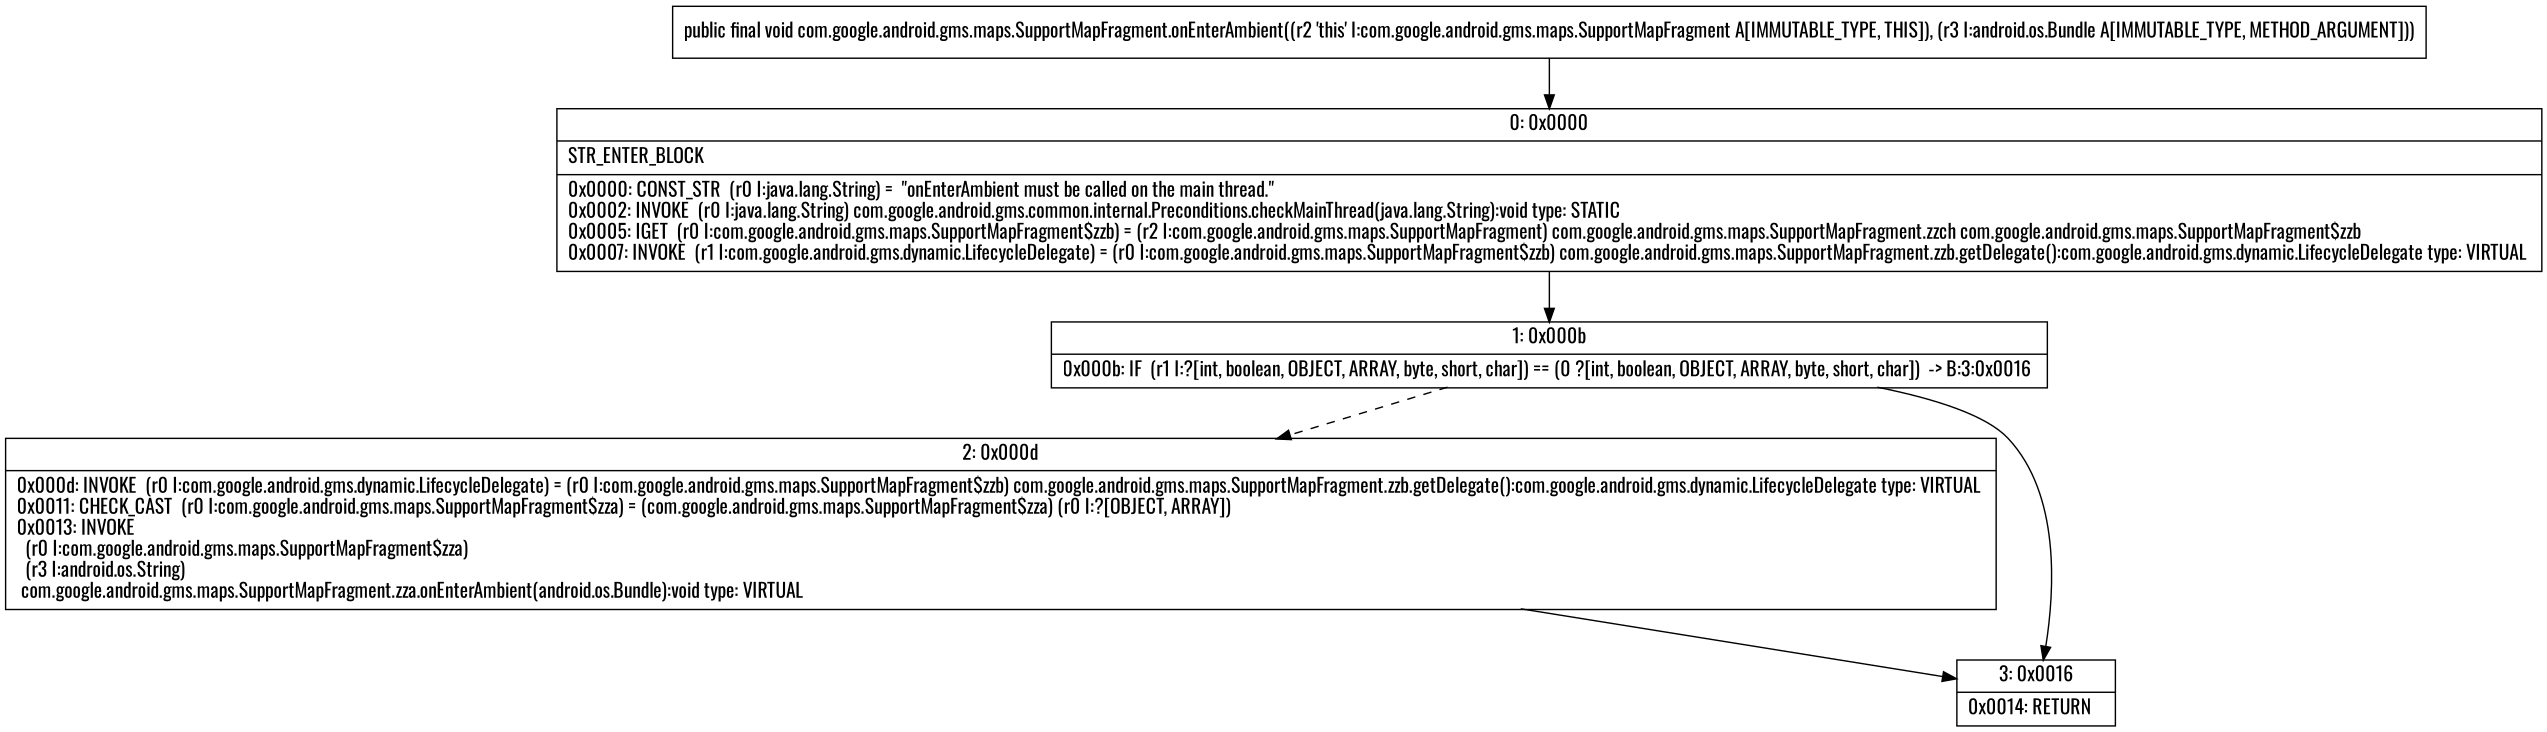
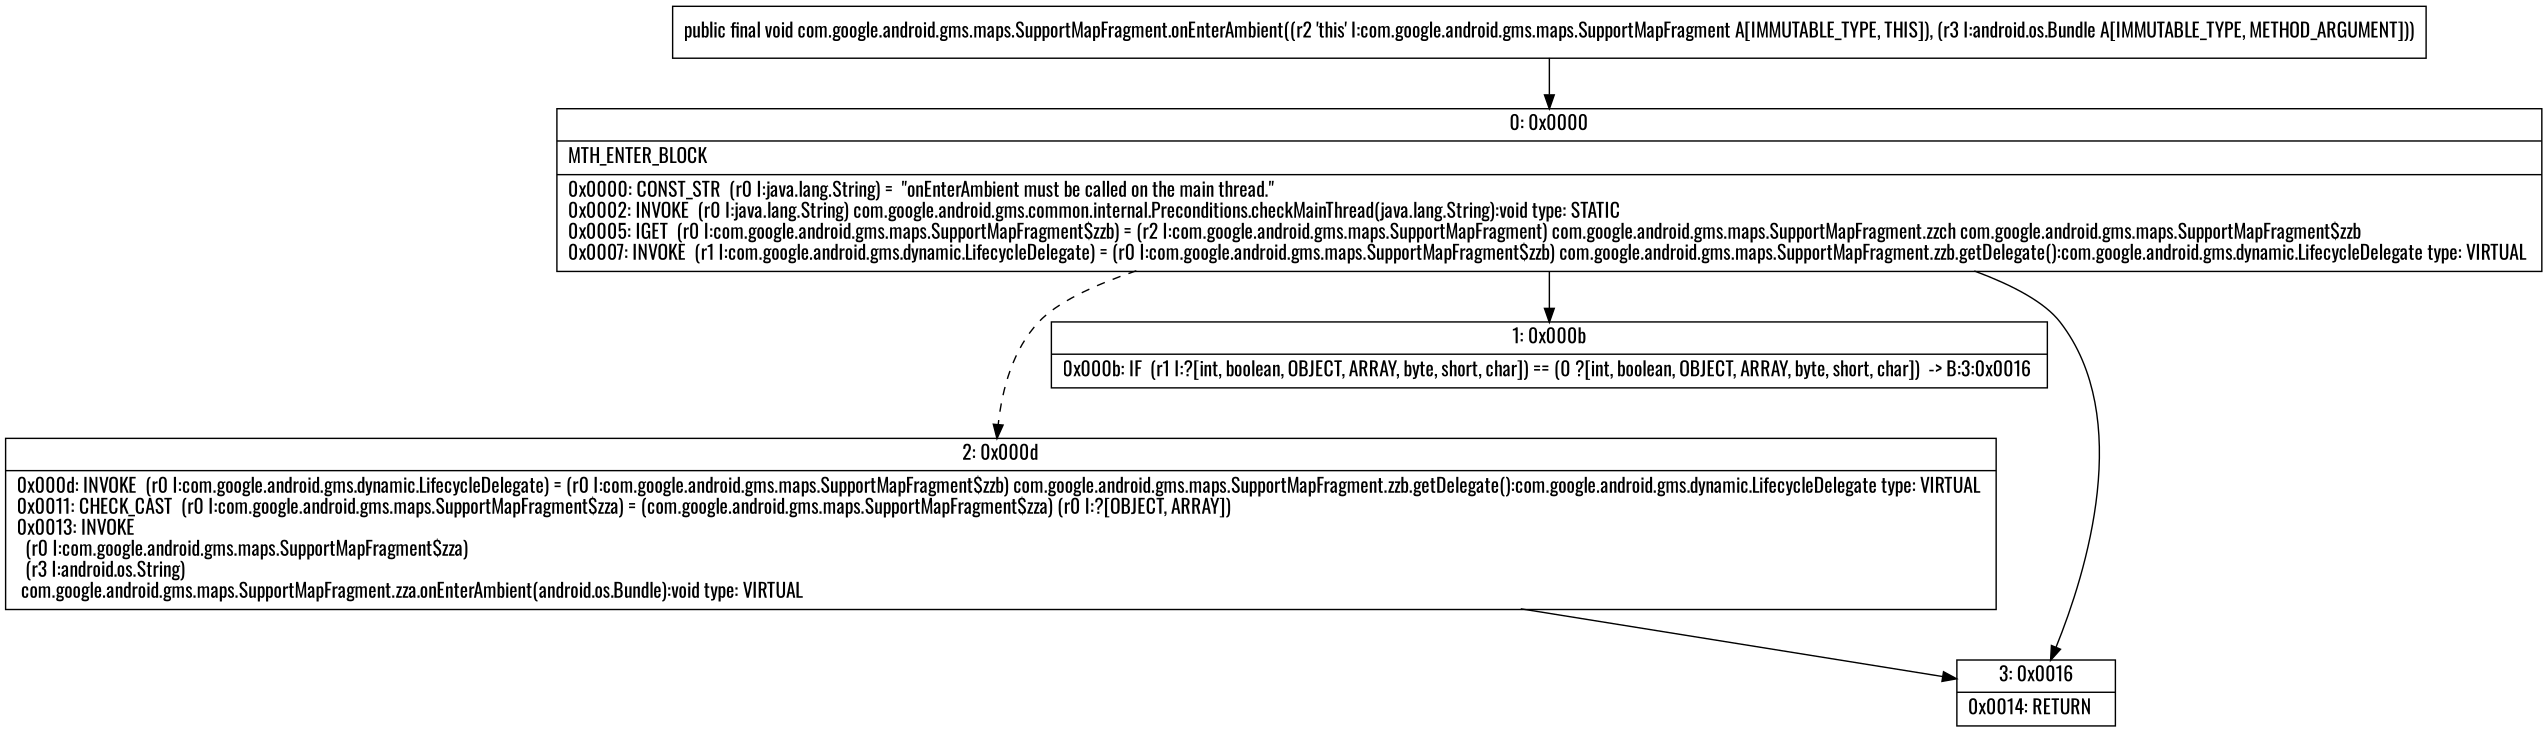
node "0: 0x0000": text "STR_ENTER_BLOCK" -> "MTH_ENTER_BLOCK"
edge "1: 0x000b" -> "2: 0x000d": now "0: 0x0000" -> "2: 0x000d"
edge "1: 0x000b" -> "3: 0x0016": now "0: 0x0000" -> "3: 0x0016"
